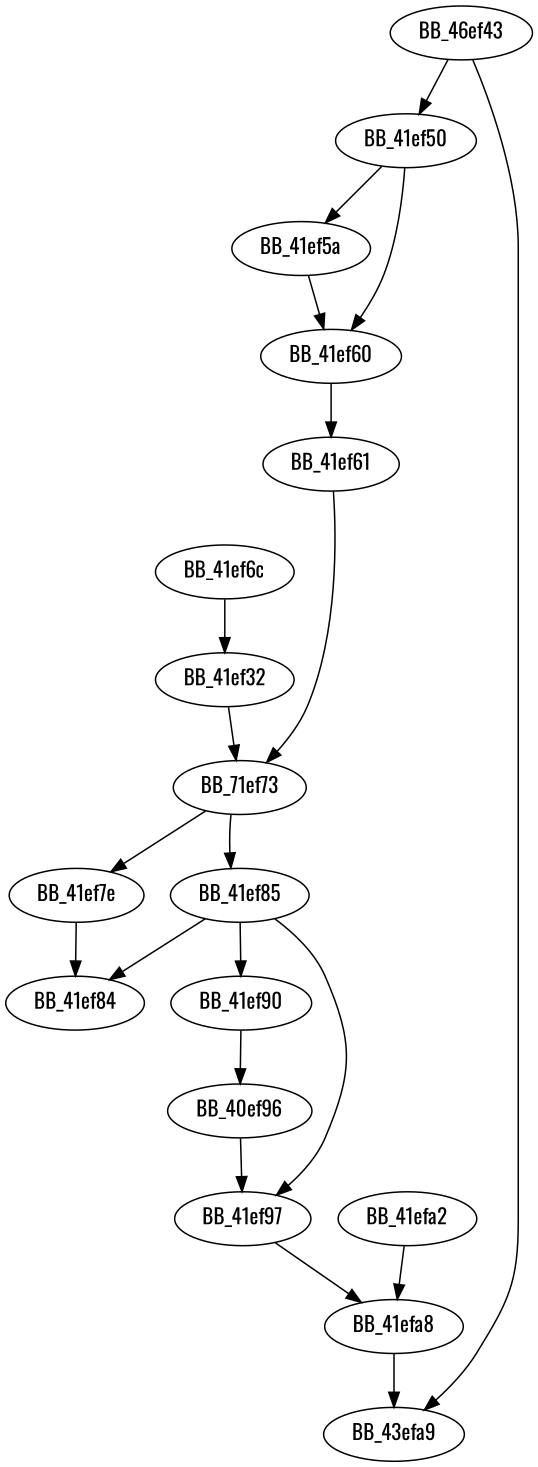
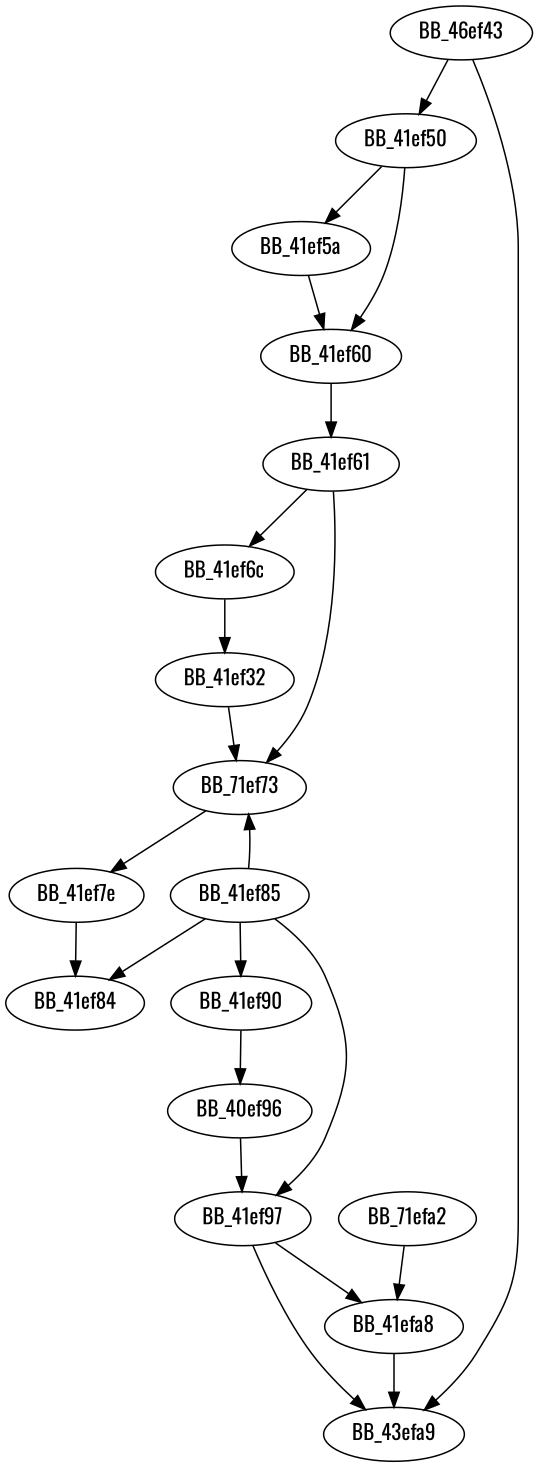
edge "BB_41ef61" -> "BB_41ef6c": added
edge "BB_71ef73" -> "BB_41ef85": reversed
node "BB_41efa2": label "BB_41efa2" -> "BB_71efa2"
edge "BB_41ef97" -> "BB_43efa9": added
